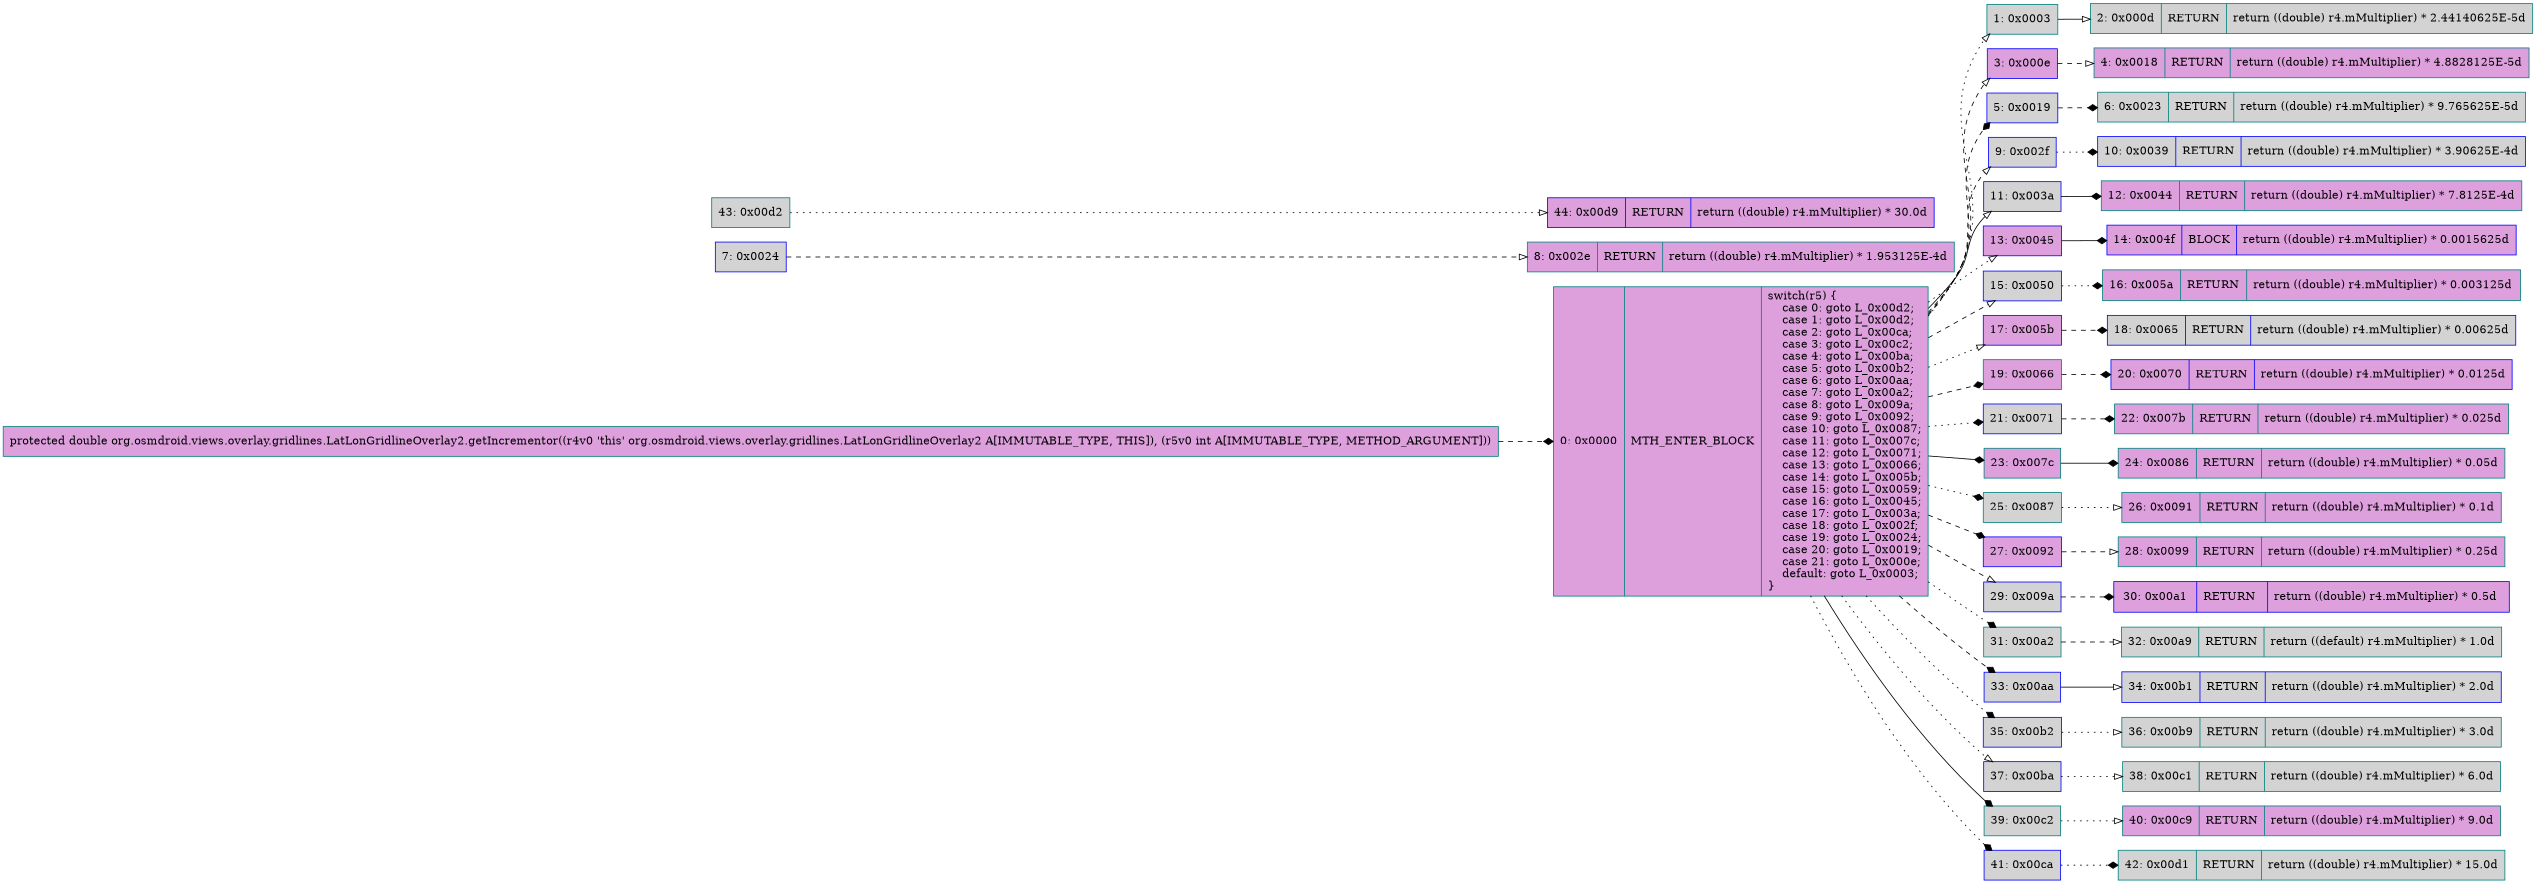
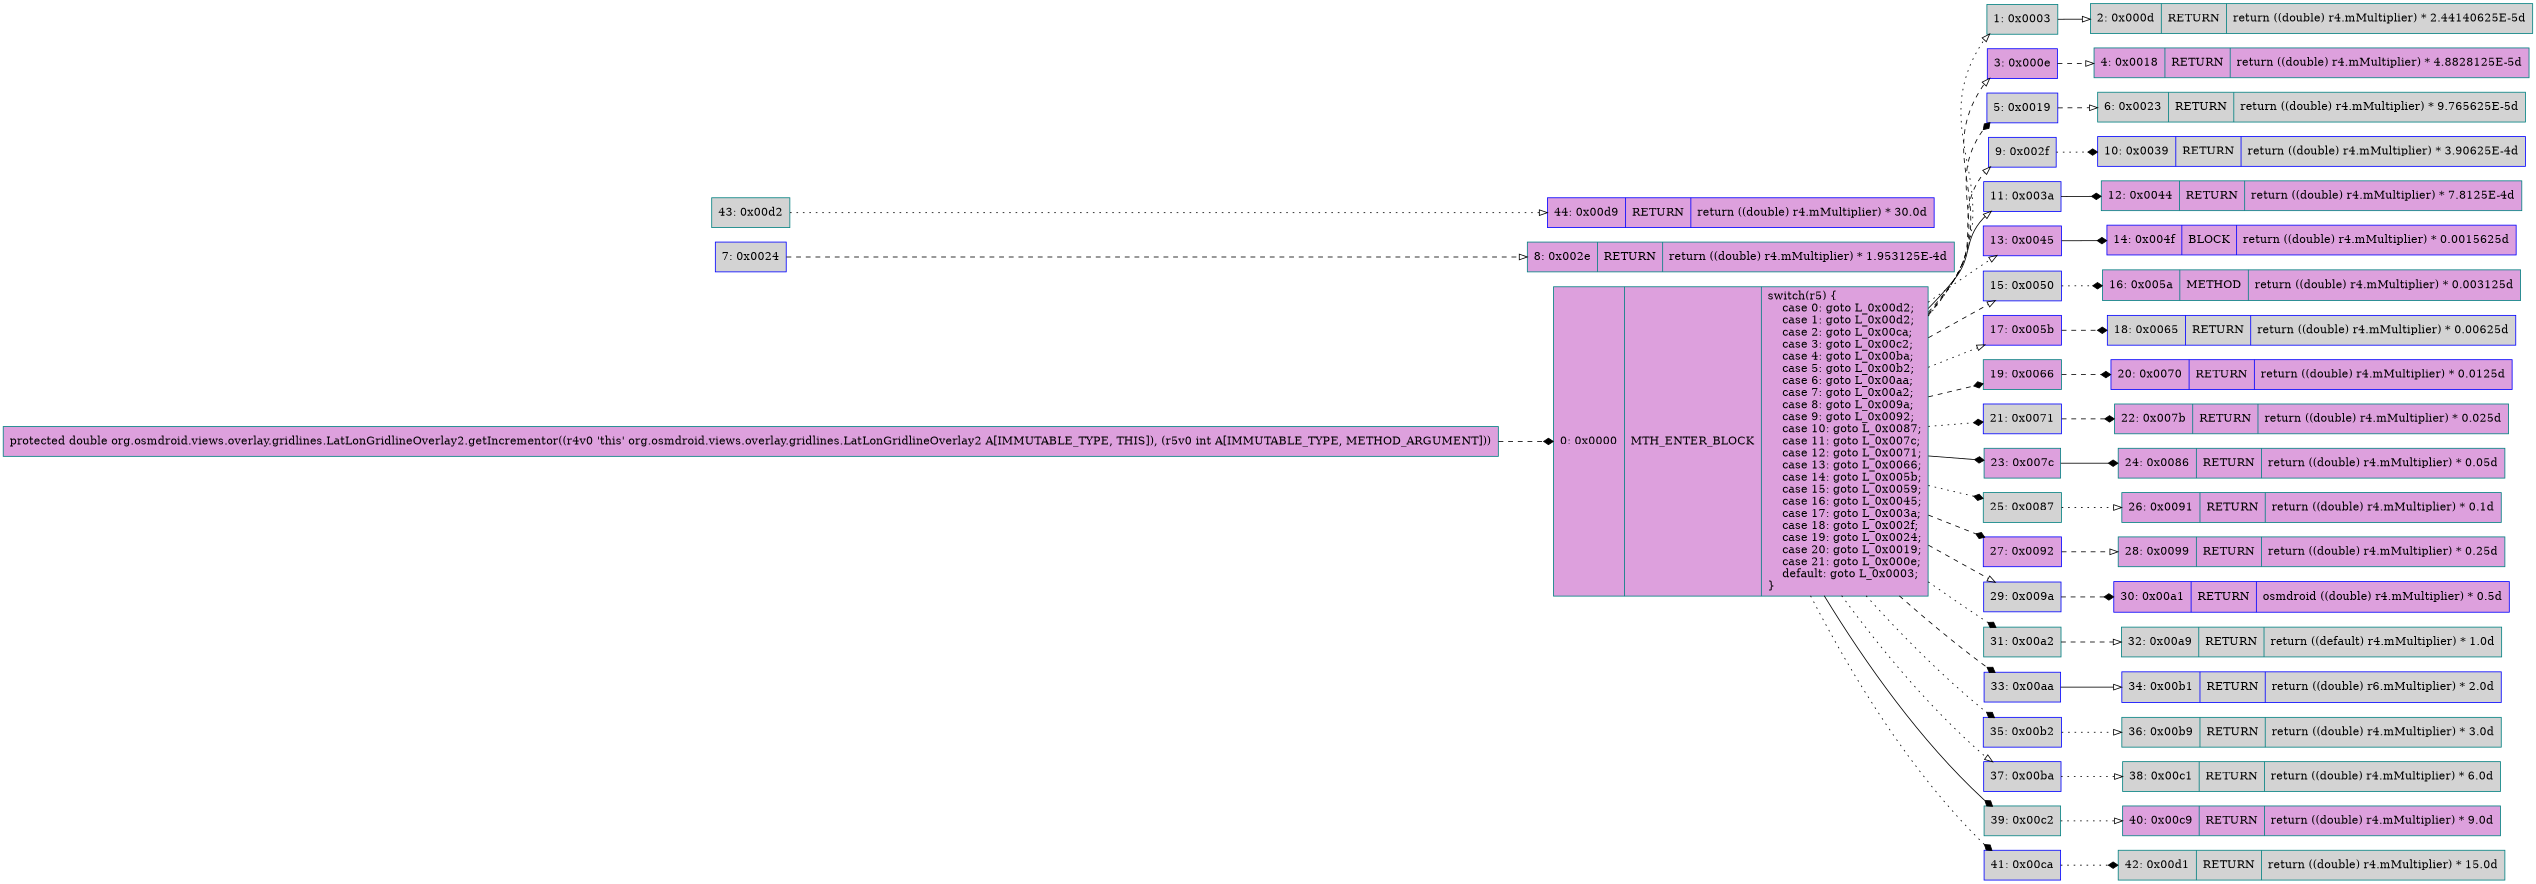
edge "5: 0x0019" -> "6: 0x0023": arrowhead diamond -> onormal
node "16: 0x005a": text "RETURN" -> "METHOD"
node "30: 0x00a1": text "return ((double) r4.mMultiplier) * 0.5d" -> "osmdroid ((double) r4.mMultiplier) * 0.5d"
node "34: 0x00b1": text "return ((double) r4.mMultiplier) * 2.0d" -> "return ((double) r6.mMultiplier) * 2.0d"
